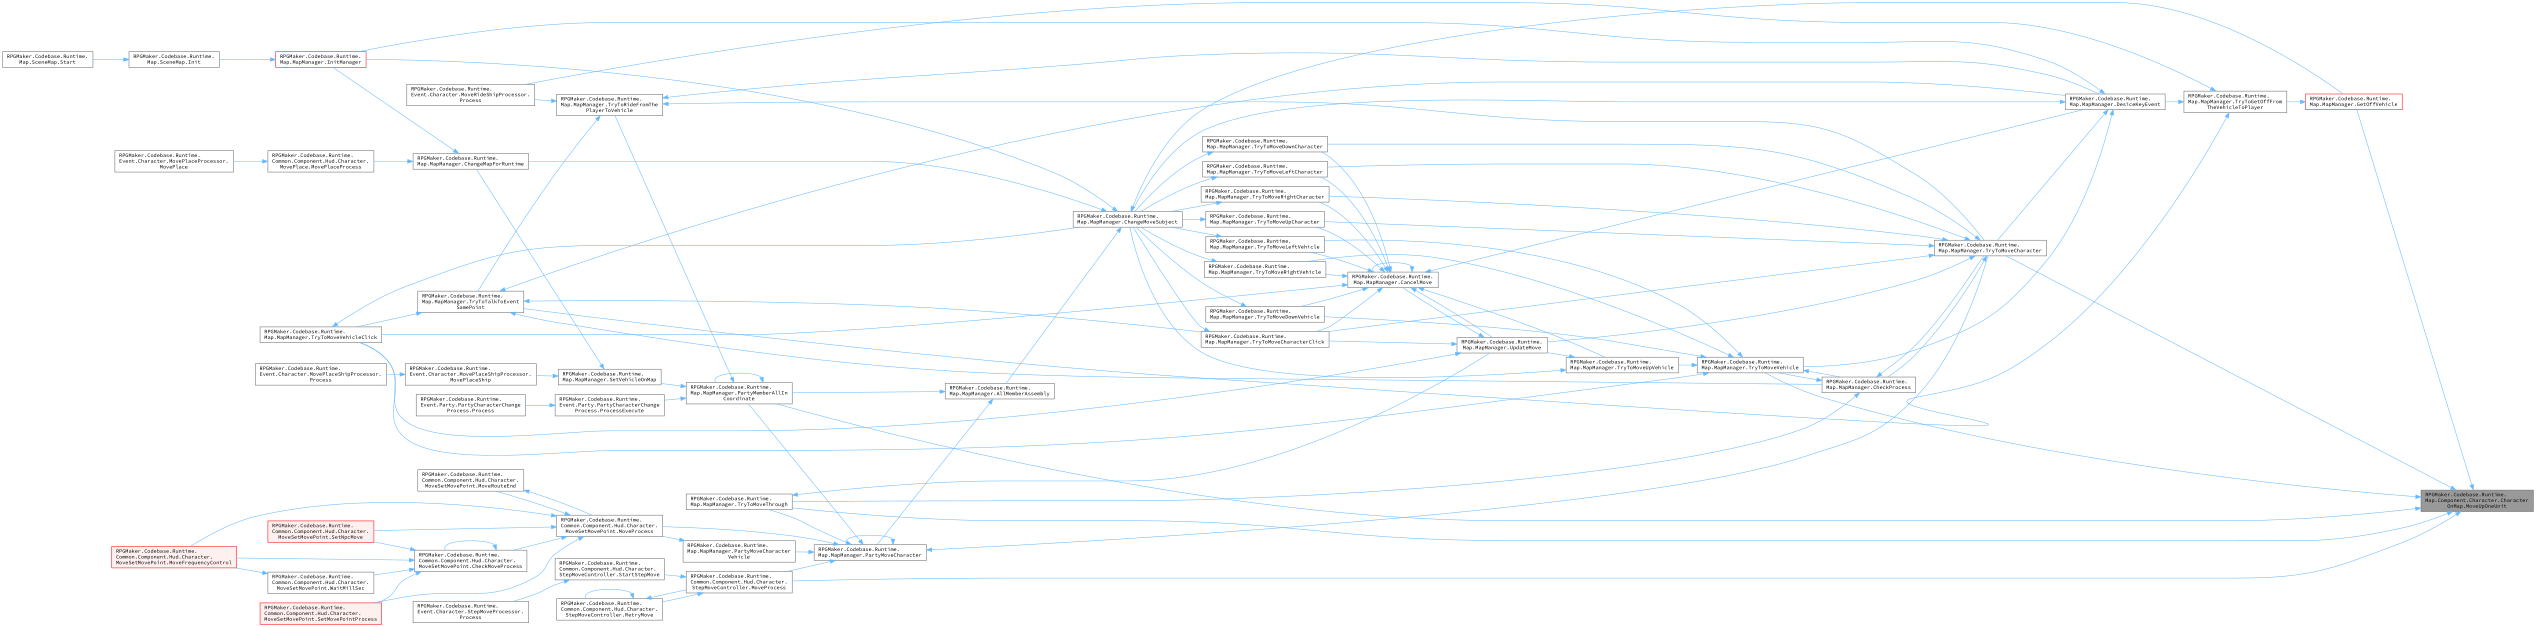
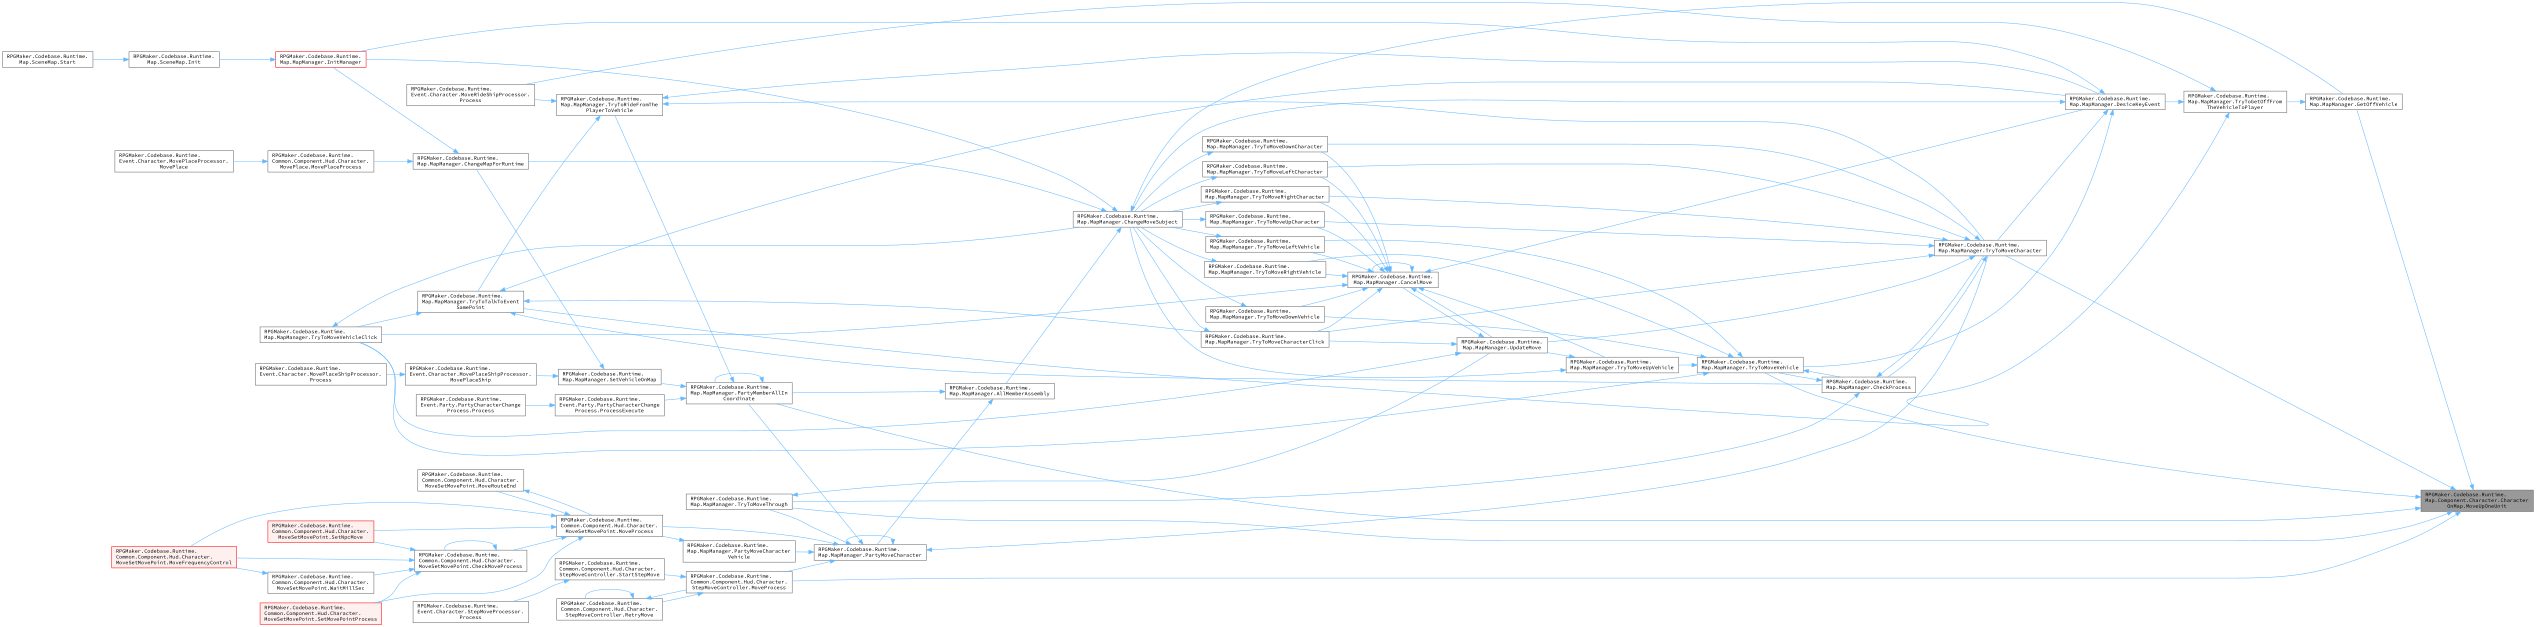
node "RPGMaker.Codebase.Runtime. Map.MapManager.GetOffVehicle": color red -> grey40
